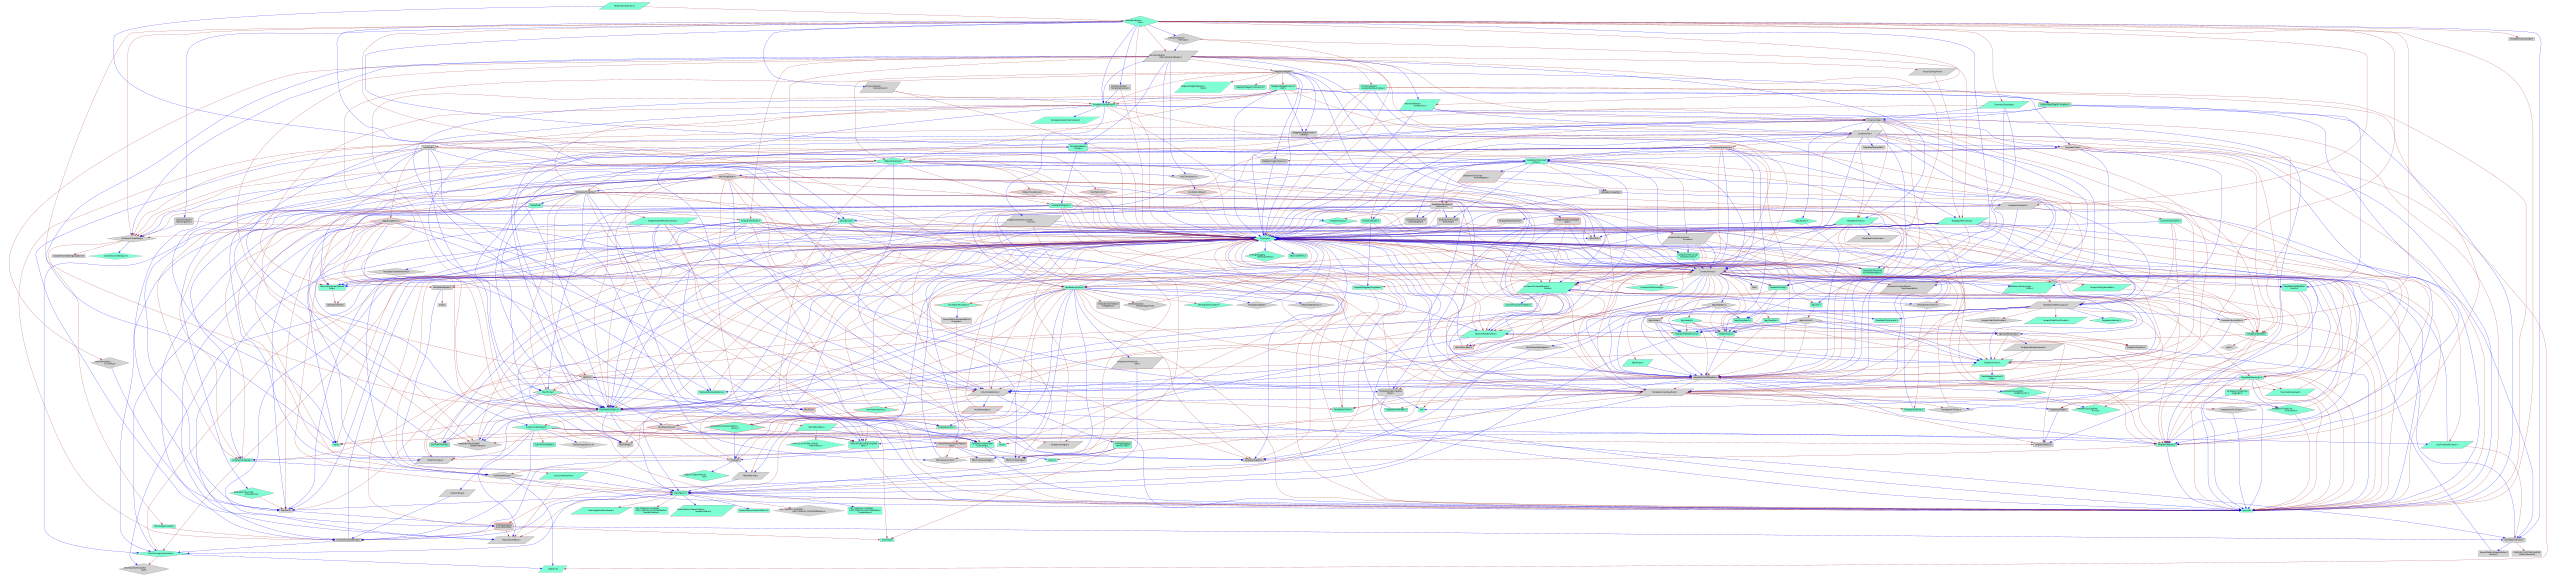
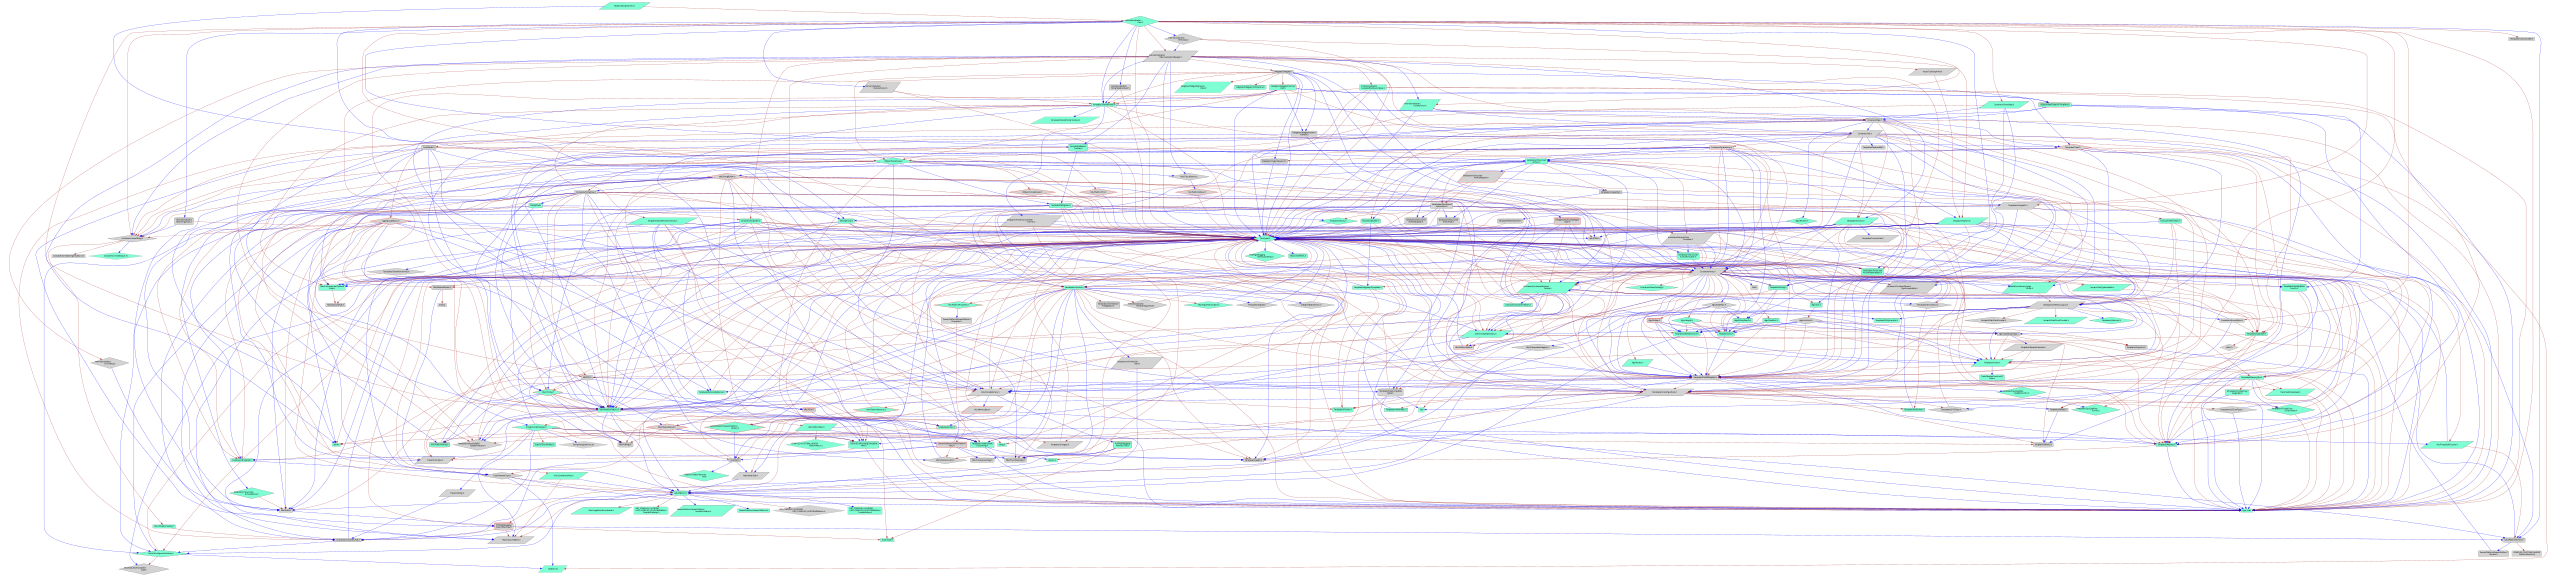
edge "UObject/NameTypes.h" -> "Containers/StringConv.h": color brown -> blue
node "Templates/RefCounting.h": label "Templates/RefCounting.h" -> "Templates/Platform.h"
edge "CoreTypes.h" -> "Serialization/Structured ArchiveFormatter.h": reversed
edge "Templates/UniquePtr.h" -> "Serialization/MemoryLayout.h": added
node "Algo/IsHeap.h": color grey40 -> red
